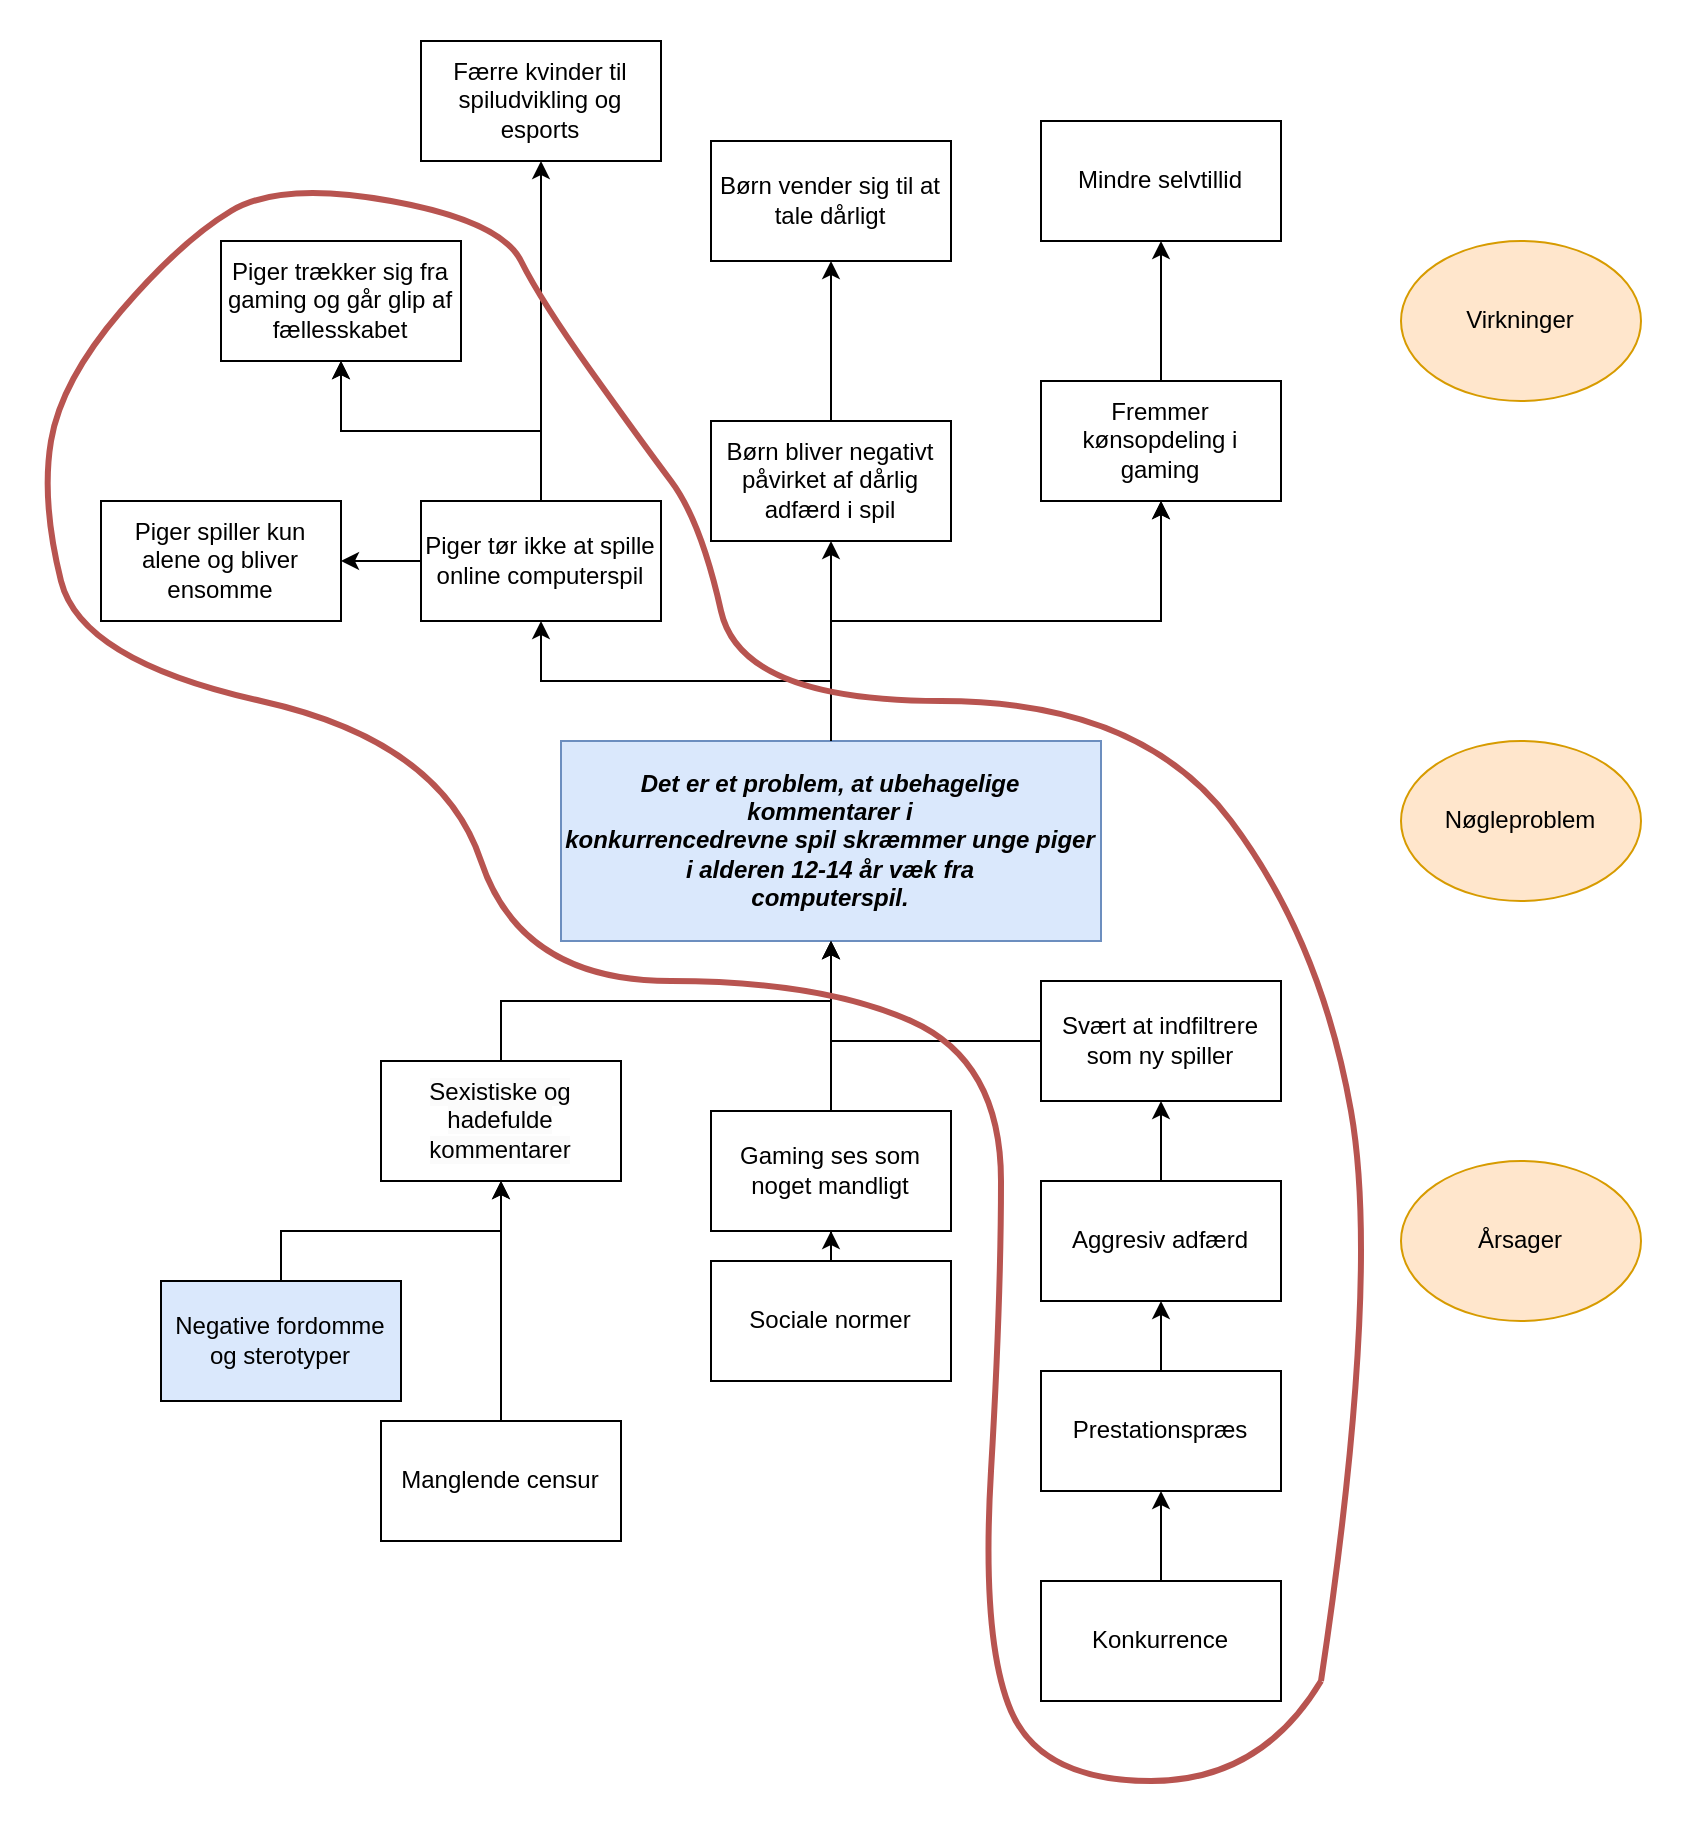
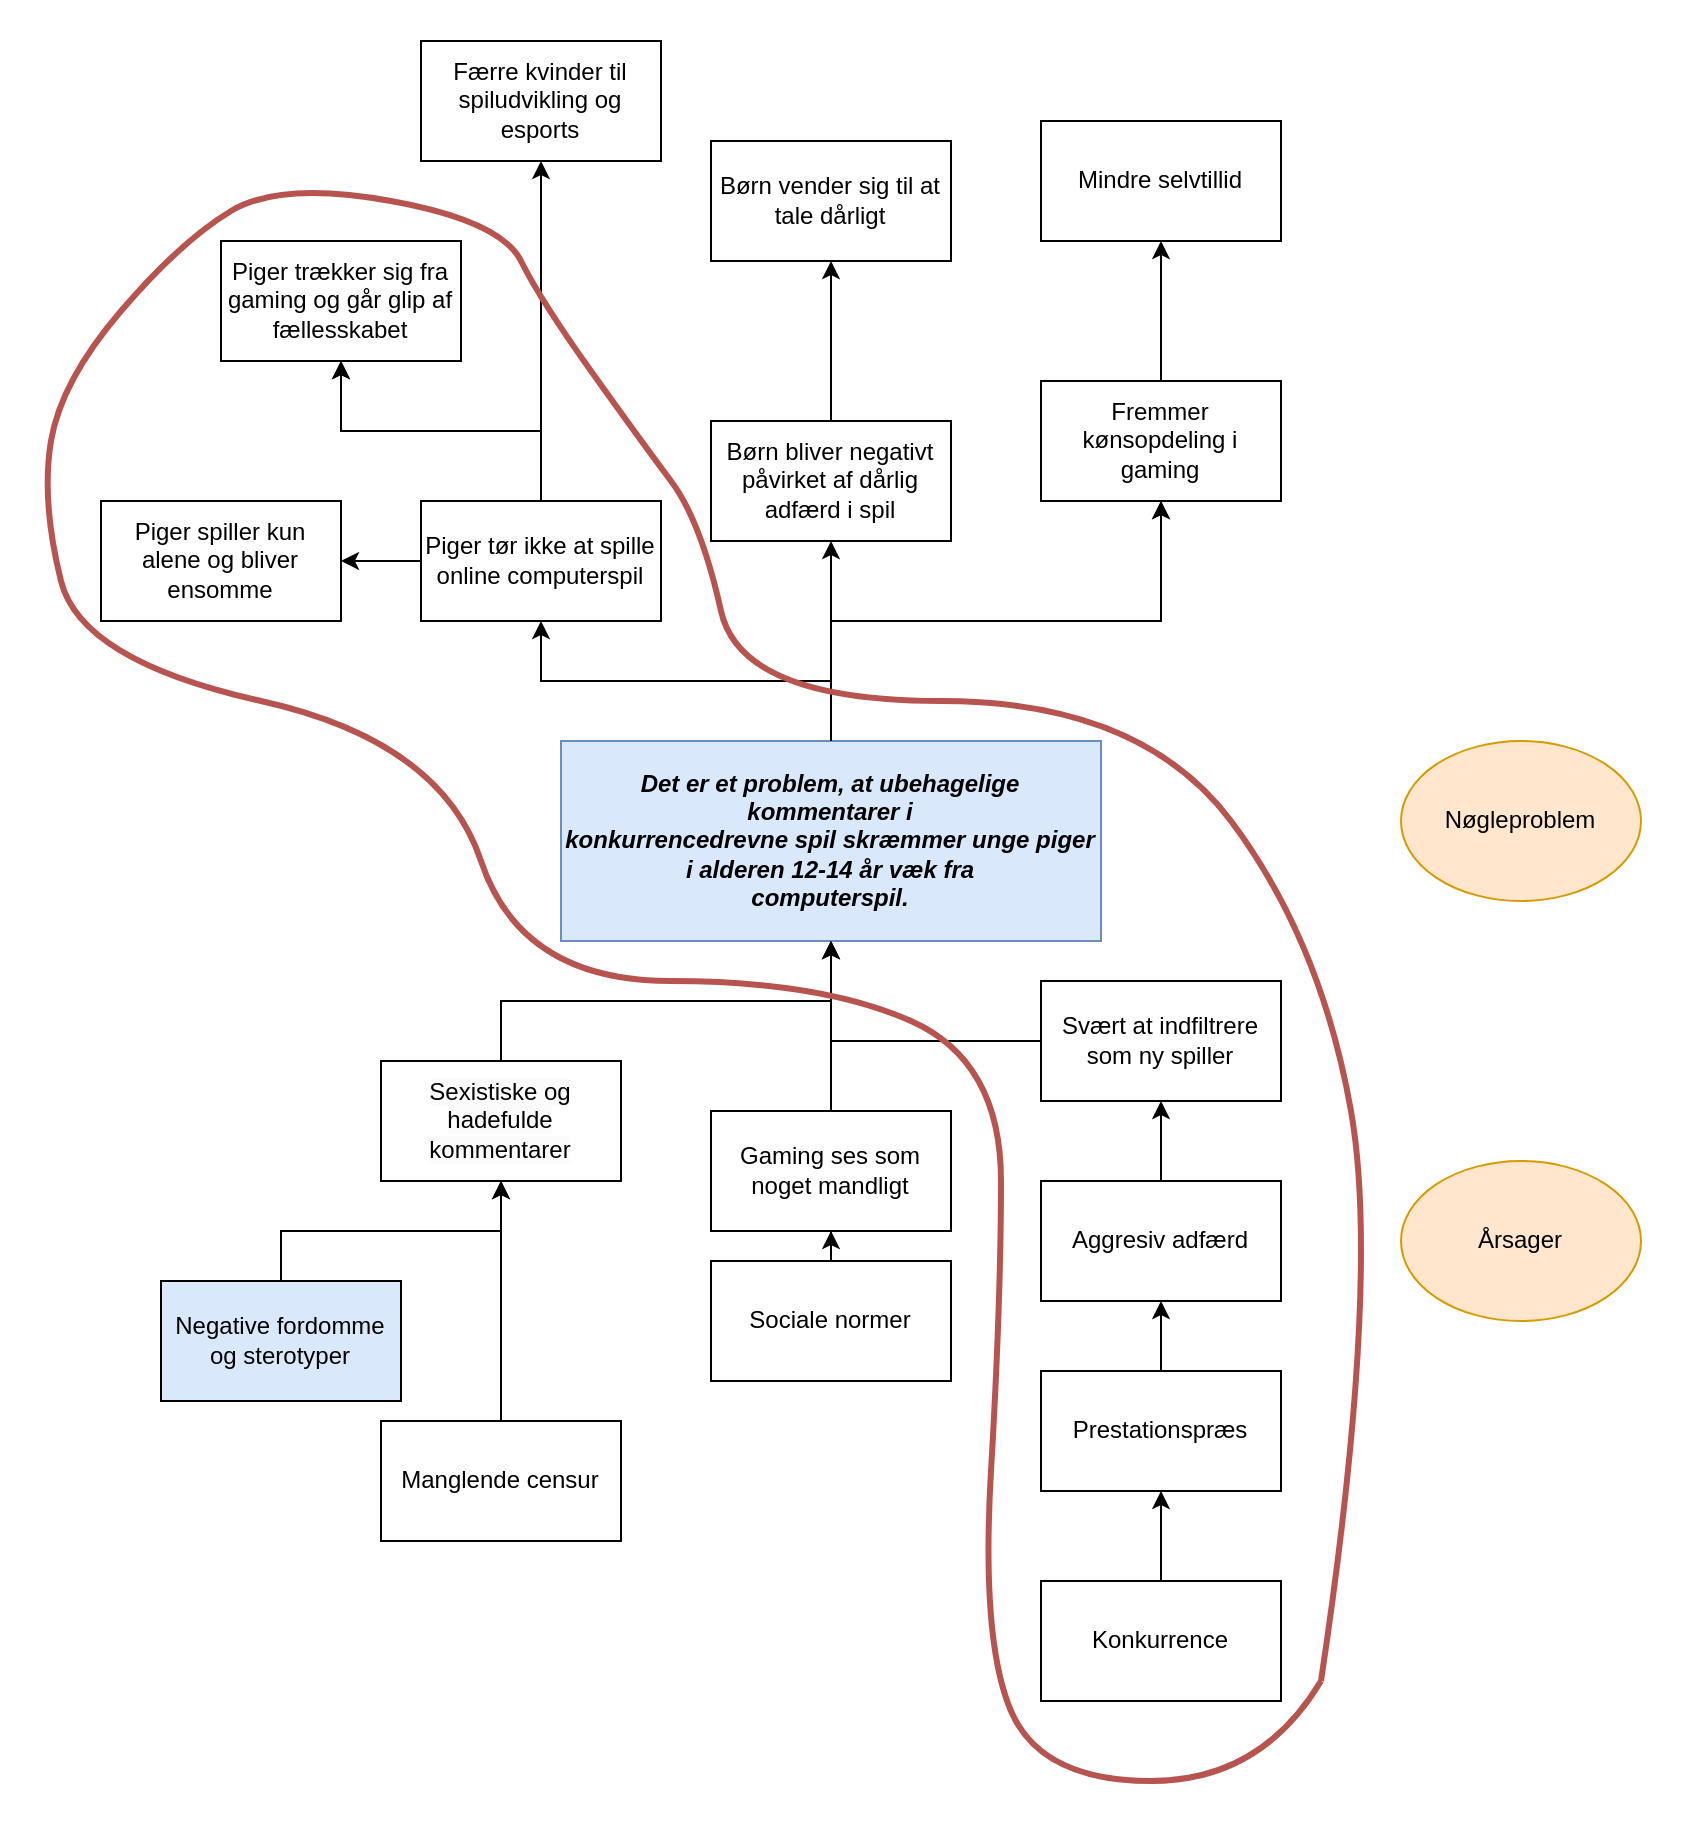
node "Virkninger": removed
